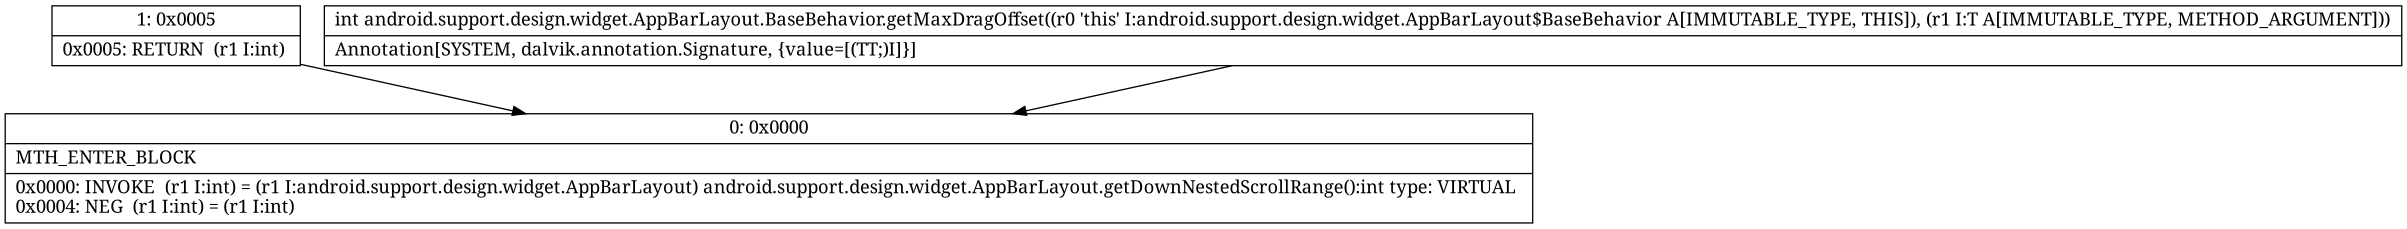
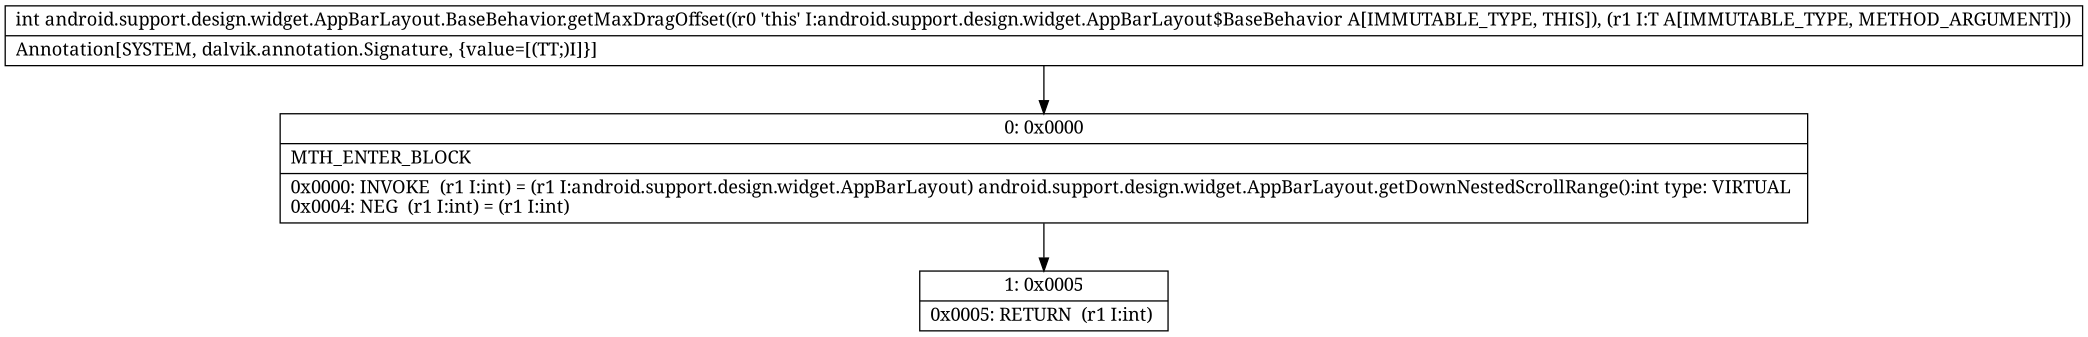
edge "1: 0x0005" -> "0: 0x0000": reversed
